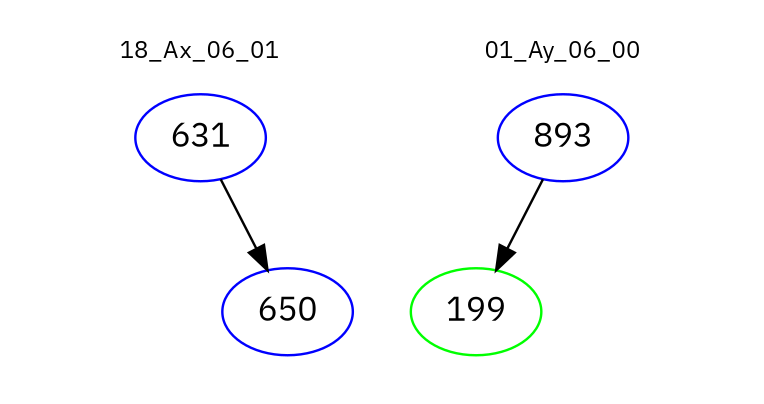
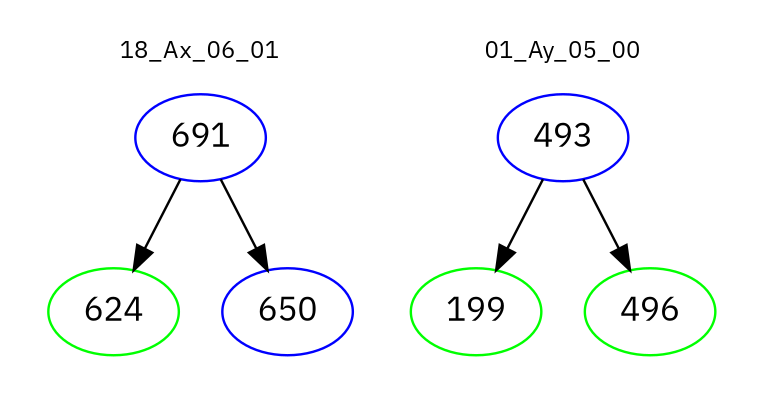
cluster "01_Ay_06_00": label "01_Ay_06_00" -> "01_Ay_05_00"
node "631": label "631" -> "691"
node "893": label "893" -> "493"
node "624": added
node "496": added
